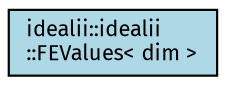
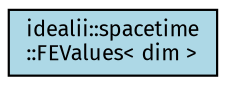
node "idealii::idealii ::FEValues< dim >": label "idealii::idealii ::FEValues< dim >" -> "idealii::spacetime ::FEValues< dim >"
